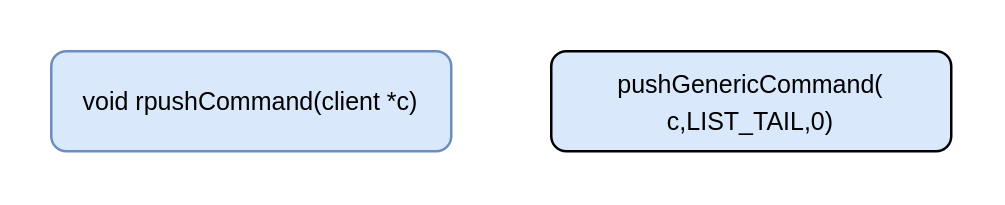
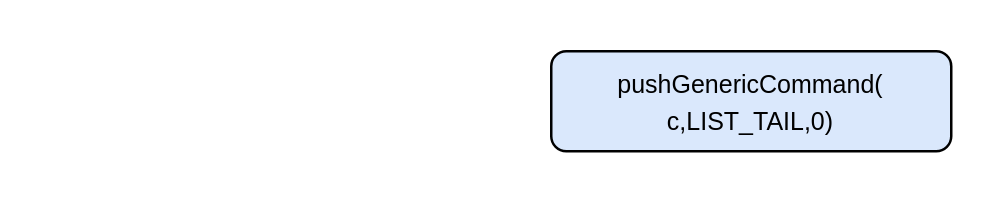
node "void rpushCommand(client *c)": removed
